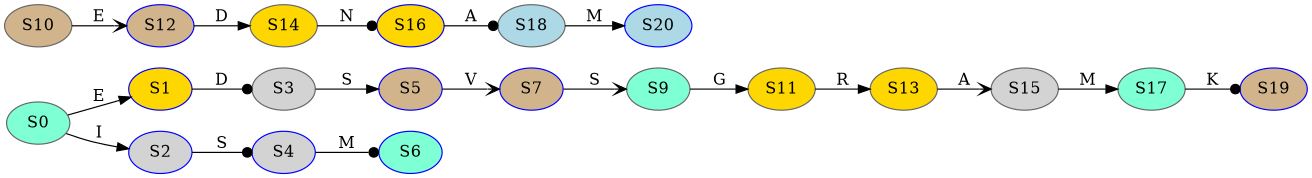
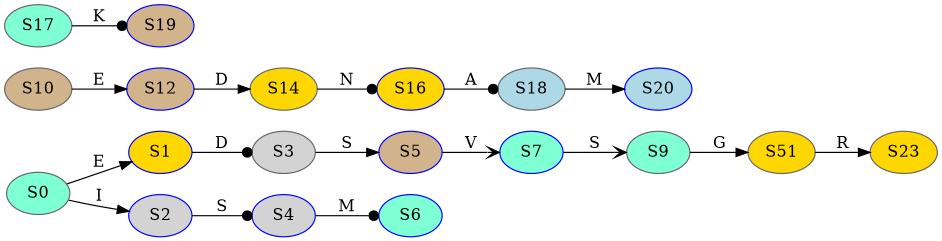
edge "S10" -> "S12": arrowhead vee -> normal
node "S7": fillcolor tan -> aquamarine
node "S11": label "S11" -> "S51"
node "S13": label "S13" -> "S23"
node "S15": removed
